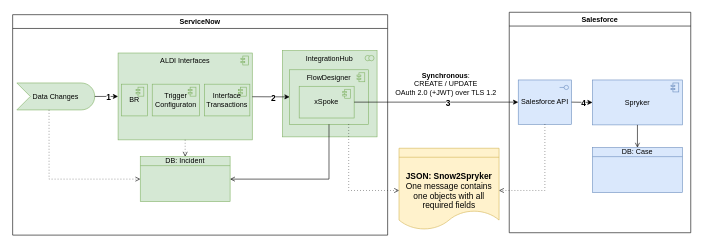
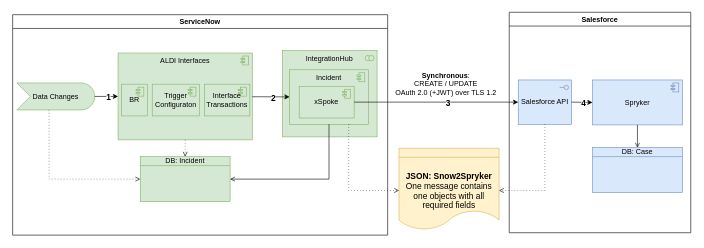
node "FlowDesigner": label "FlowDesigner" -> "Incident"
